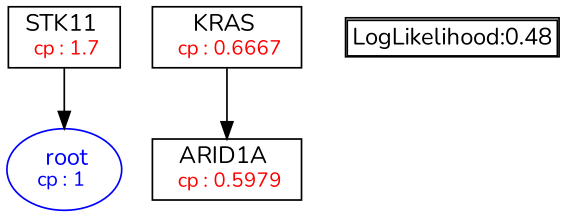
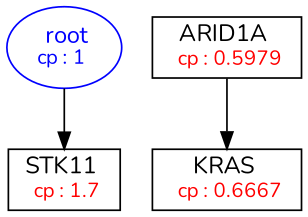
node "LogLikelihood:0.48": removed
edge "STK11" -> "root": reversed
edge "KRAS" -> "ARID1A": reversed
